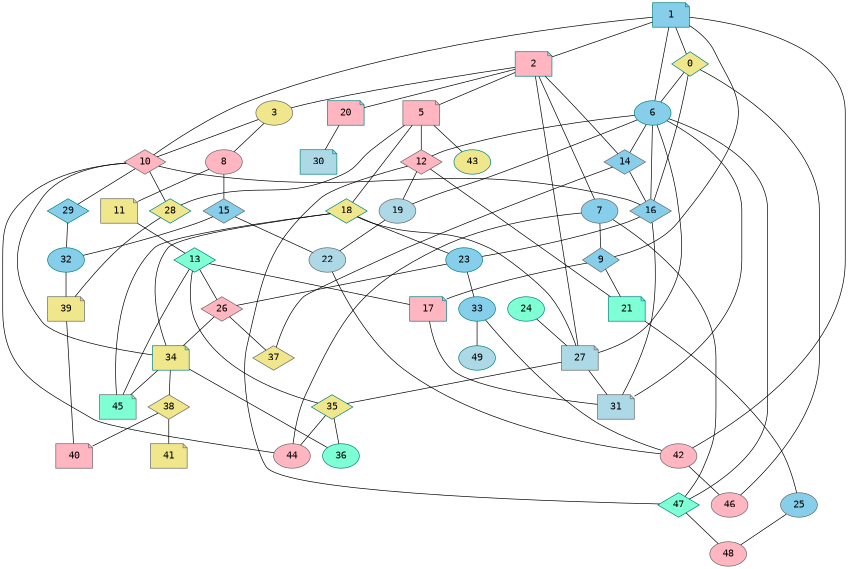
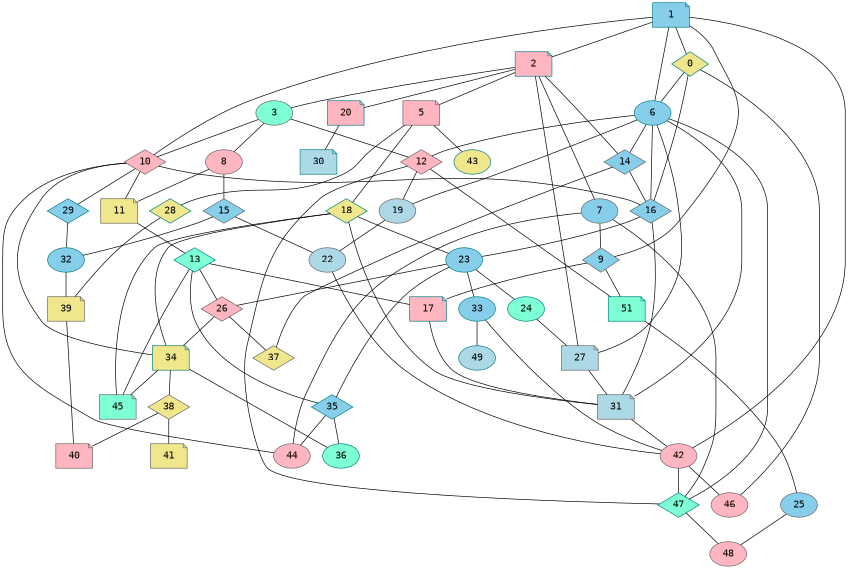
node "3": fillcolor khaki -> aquamarine
edge "5" -- "12": now "3" -- "12"
edge "10" -- "28": now "10" -- "11"
edge "18" -- "27": now "18" -- "31"
edge "23" -- "24": added
node "21": label "21" -> "51"
edge "27" -- "35": now "23" -- "35"
node "35": fillcolor khaki -> skyblue
edge "31" -- "42": added
edge "42" -- "47": added
